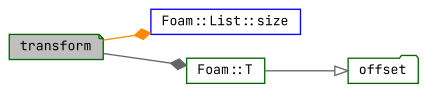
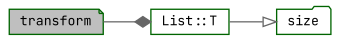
node "Foam::List::size": removed
node "Foam::T": label "Foam::T" -> "List::T"
node "offset": label "offset" -> "size"
